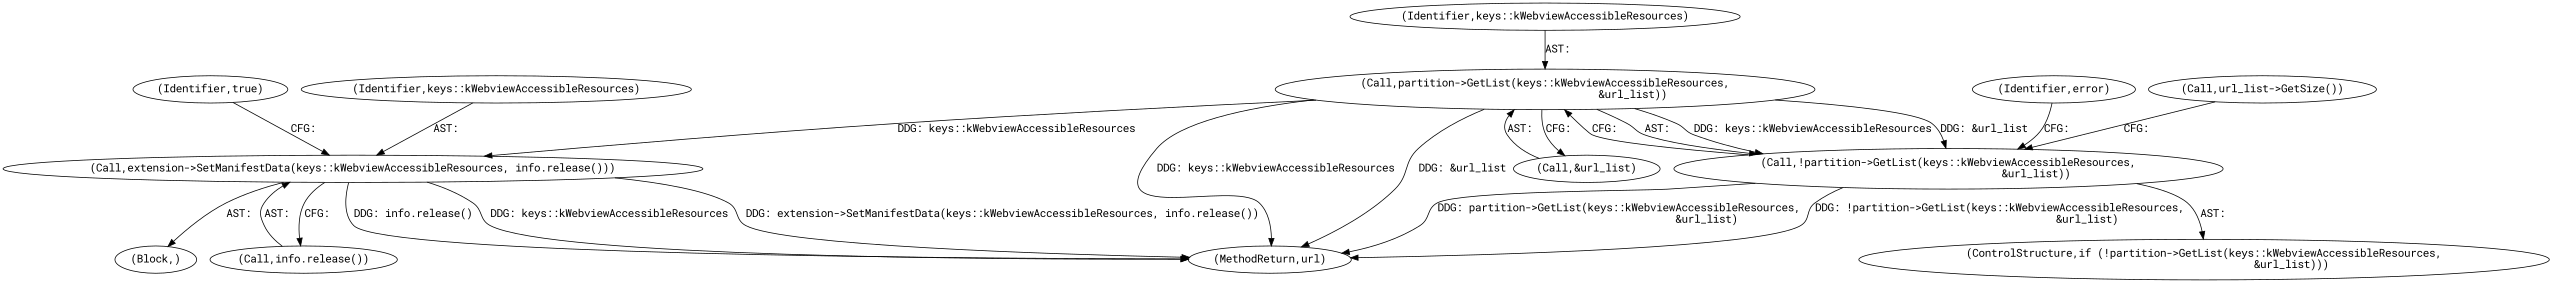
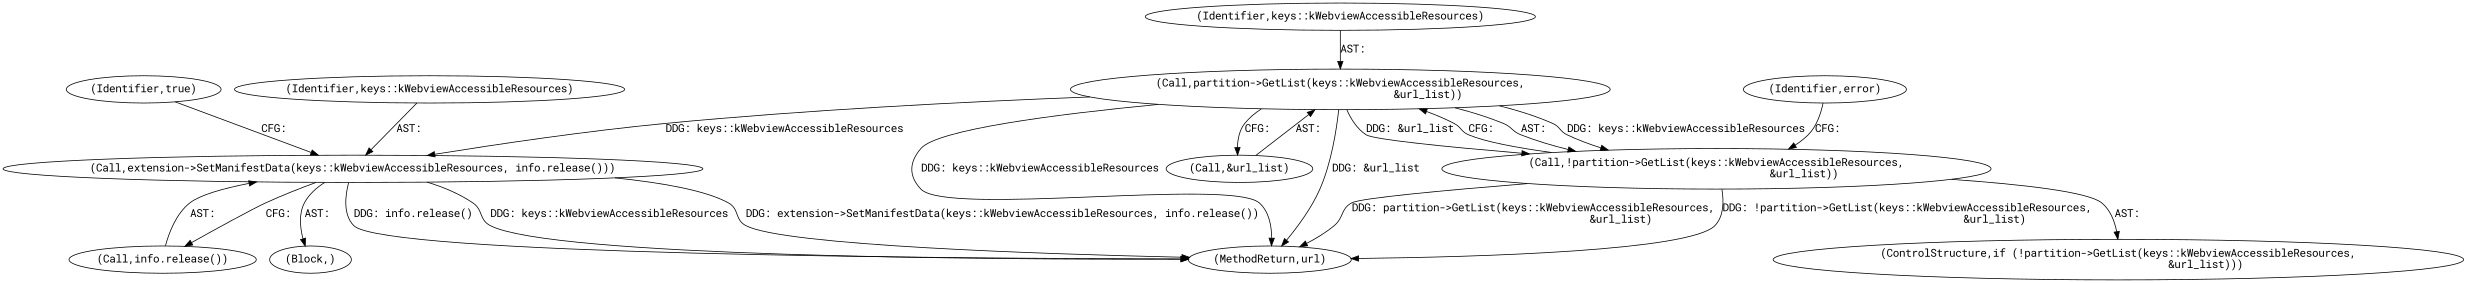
node "(Call,url_list->GetSize())": removed
